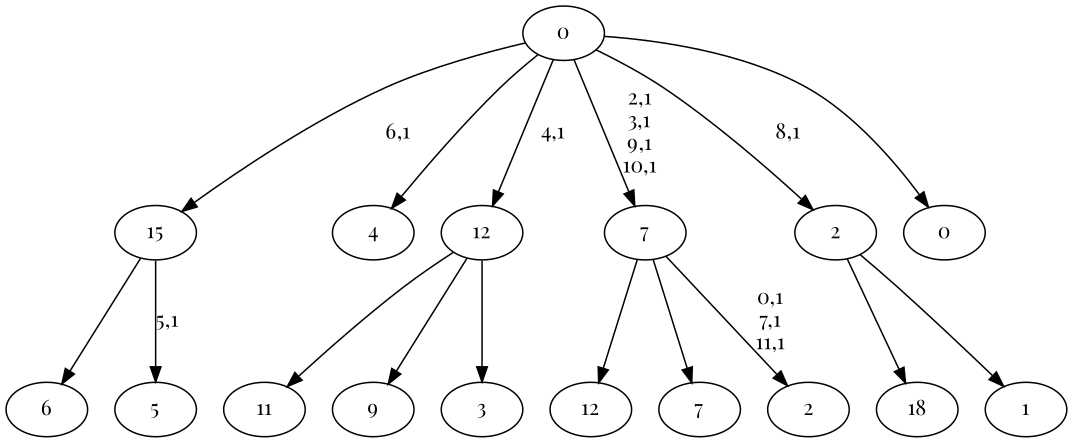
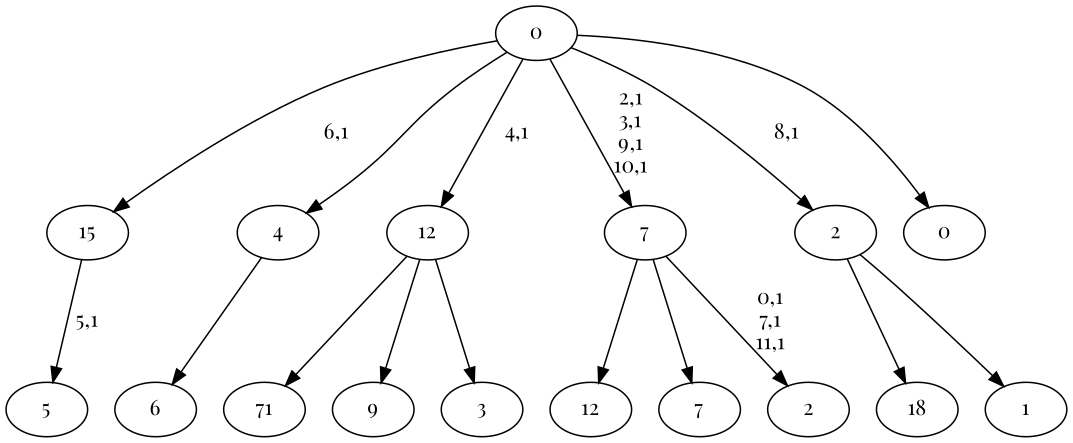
edge "15" -> "6": now "4" -> "6"
node "11": label "11" -> "71"
